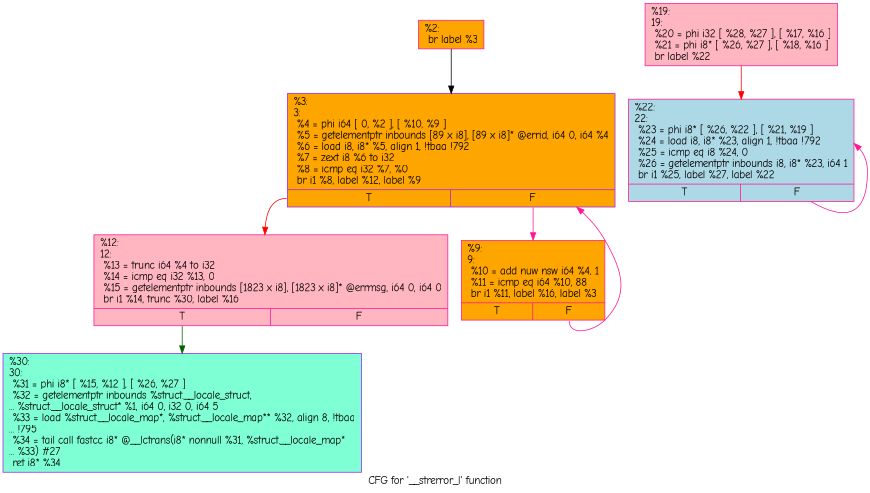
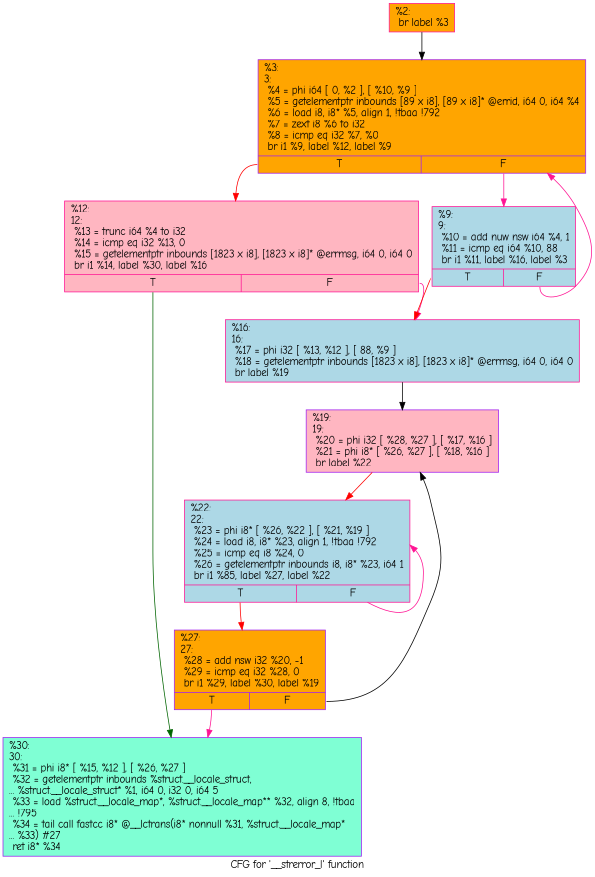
node "%19:": color deeppink -> purple
node "%22:": text "br i1 %25, label %27, label %22" -> "br i1 %85, label %27, label %22"
node "%3:": text "br i1 %8, label %12, label %9" -> "br i1 %9, label %12, label %9"
node "%9:": fillcolor orange -> lightblue
node "%12:": text "br i1 %14, trunc %30, label %16" -> "br i1 %14, label %30, label %16"
node "%16:": added
node "%27:": added
